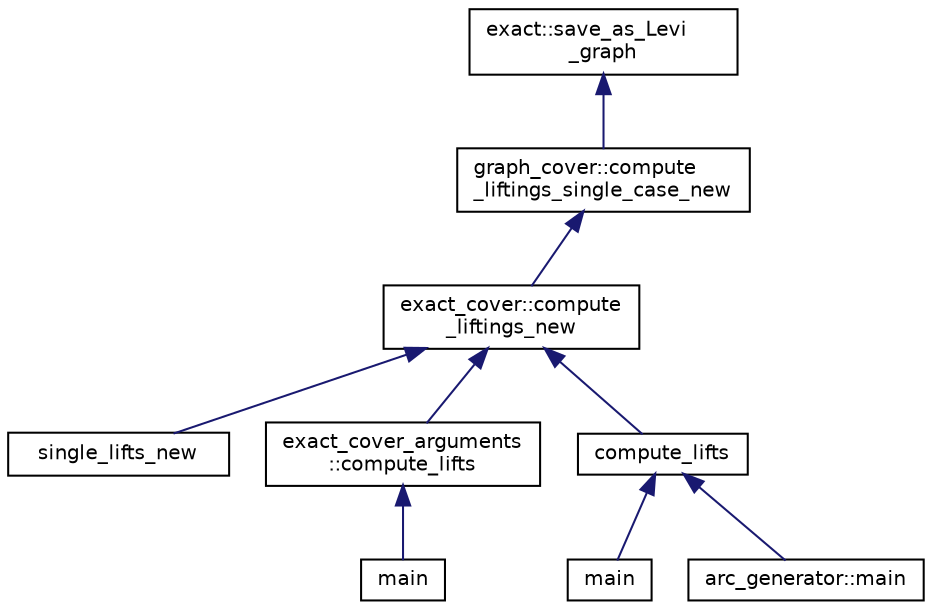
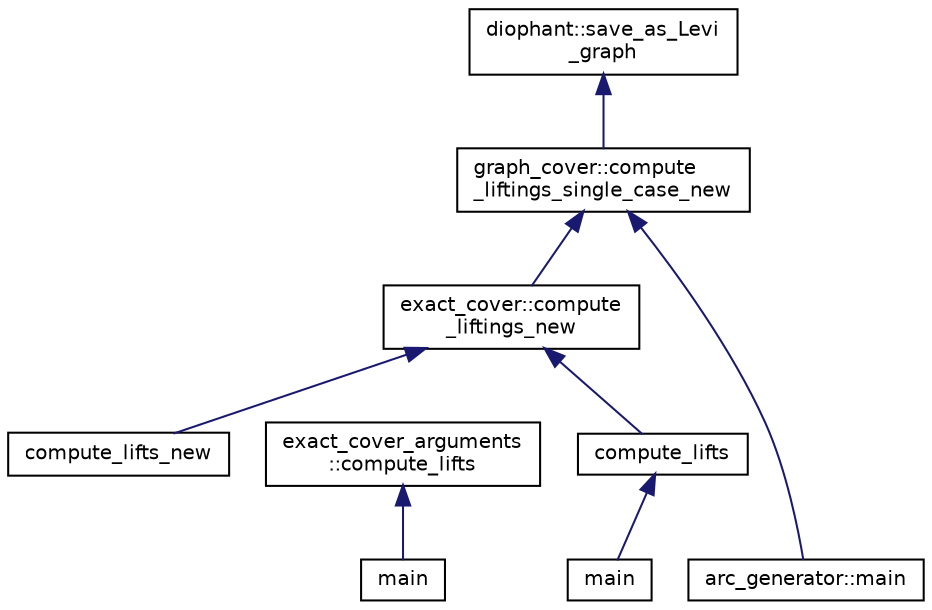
node "exact::save_as_Levi _graph": label "exact::save_as_Levi _graph" -> "diophant::save_as_Levi _graph"
edge "exact_cover_arguments ::compute_lifts" -> "exact_cover::compute _liftings_new": removed
node "single_lifts_new": label "single_lifts_new" -> "compute_lifts_new"
edge "arc_generator::main" -> "compute_lifts": now "arc_generator::main" -> "graph_cover::compute _liftings_single_case_new"
